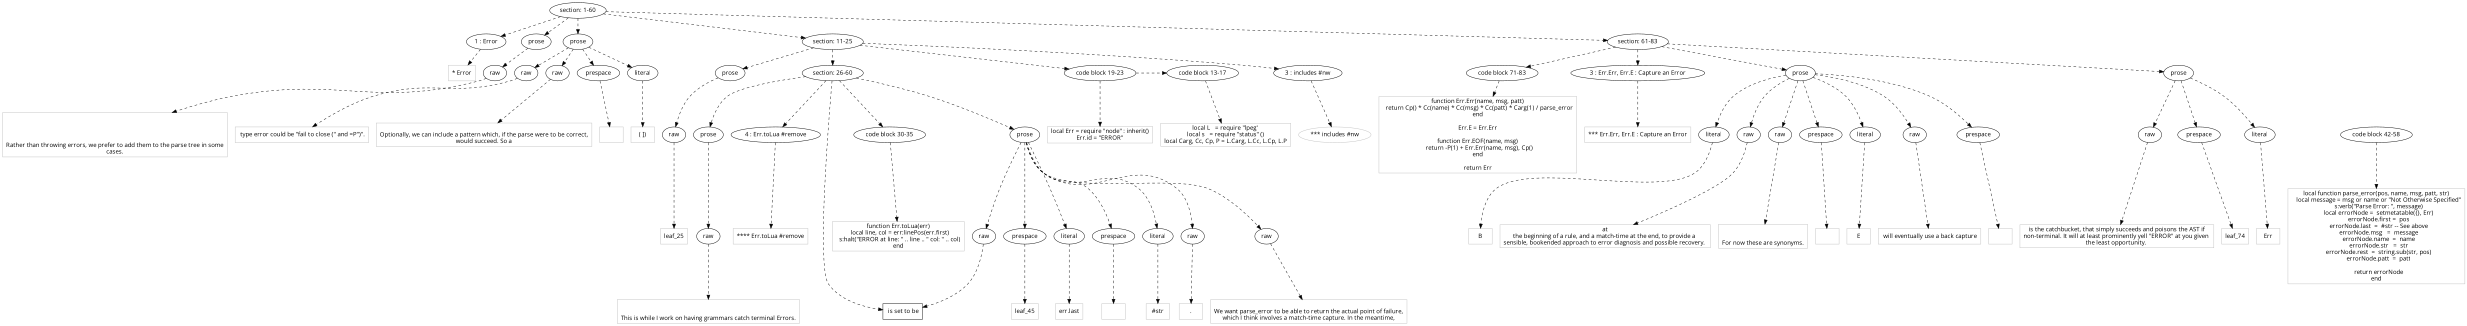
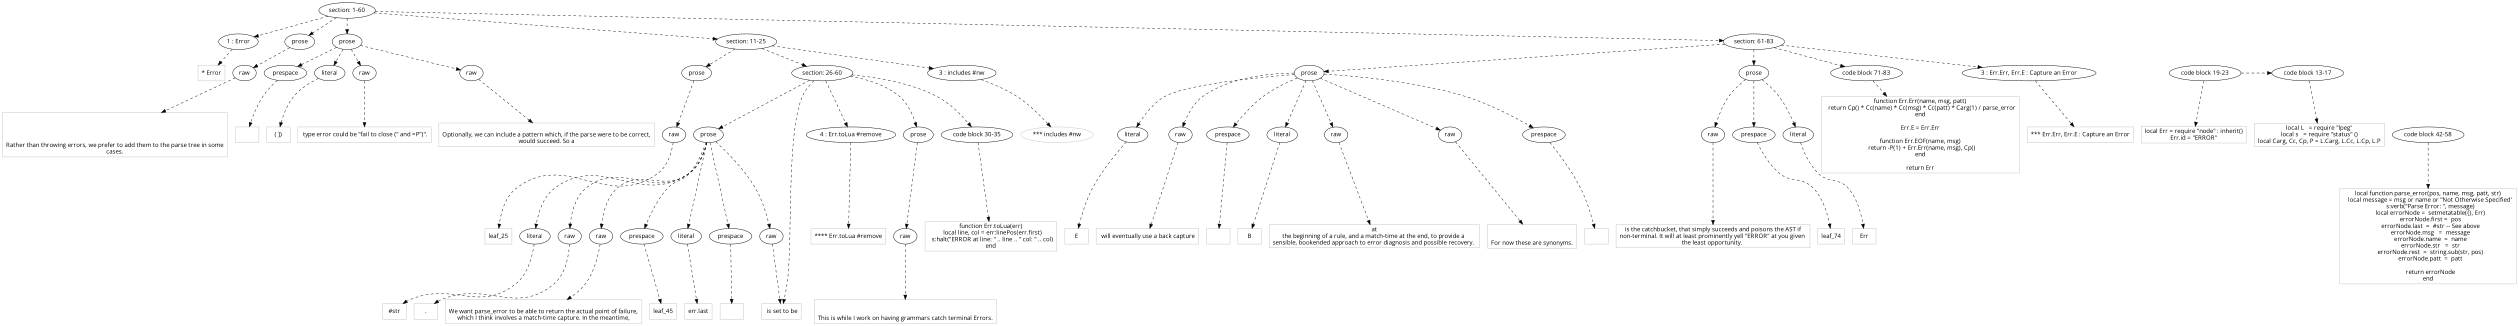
edge "section: 11-25" -> "code block 19-23": removed
node "is set to be": color black -> Gray
